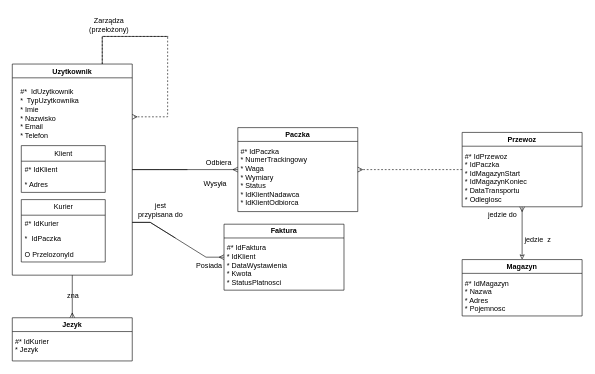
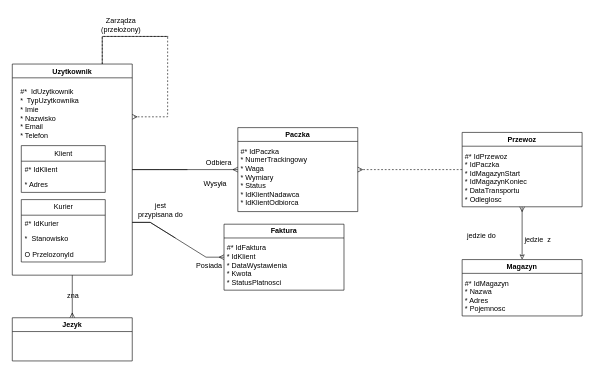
node "Zarządza (przełożony)": moved (109, 25) -> (121, 25)
node "jedzie do": moved (503, 215) -> (482, 236)
node "* IdPaczka": label "* IdPaczka" -> "* Stanowisko"
node "#* IdKurier * Jezyk": removed
